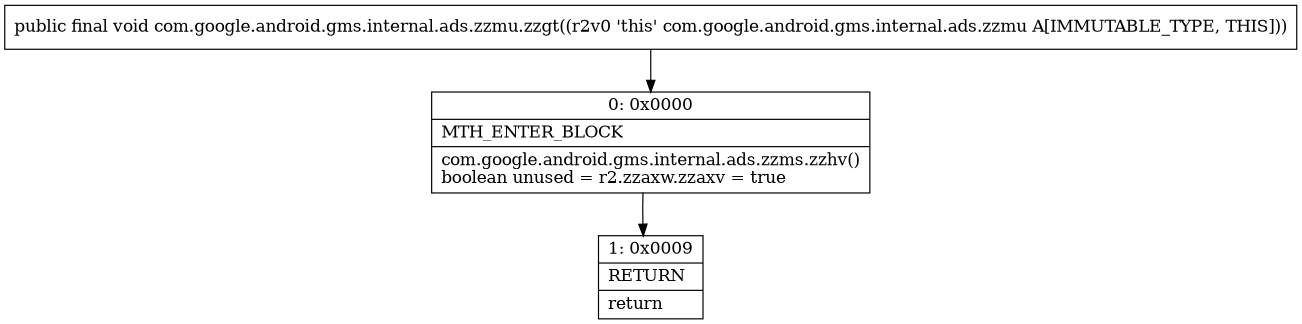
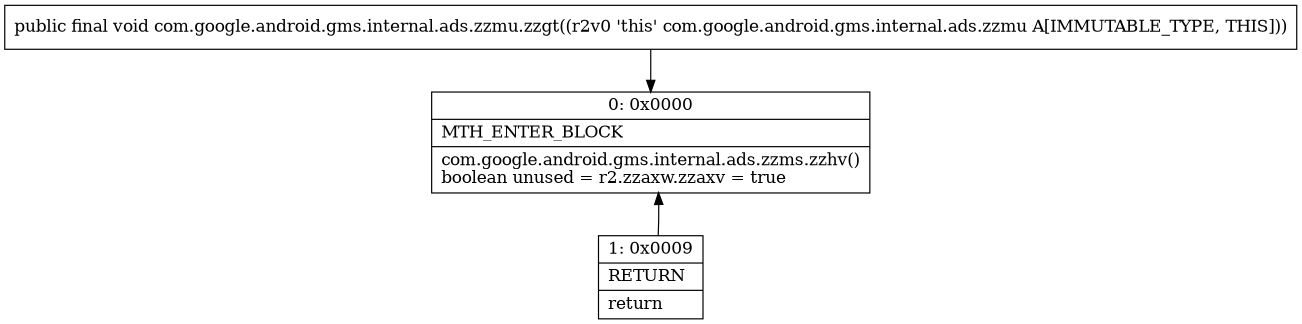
edge "0: 0x0000" -> "1: 0x0009": reversed
